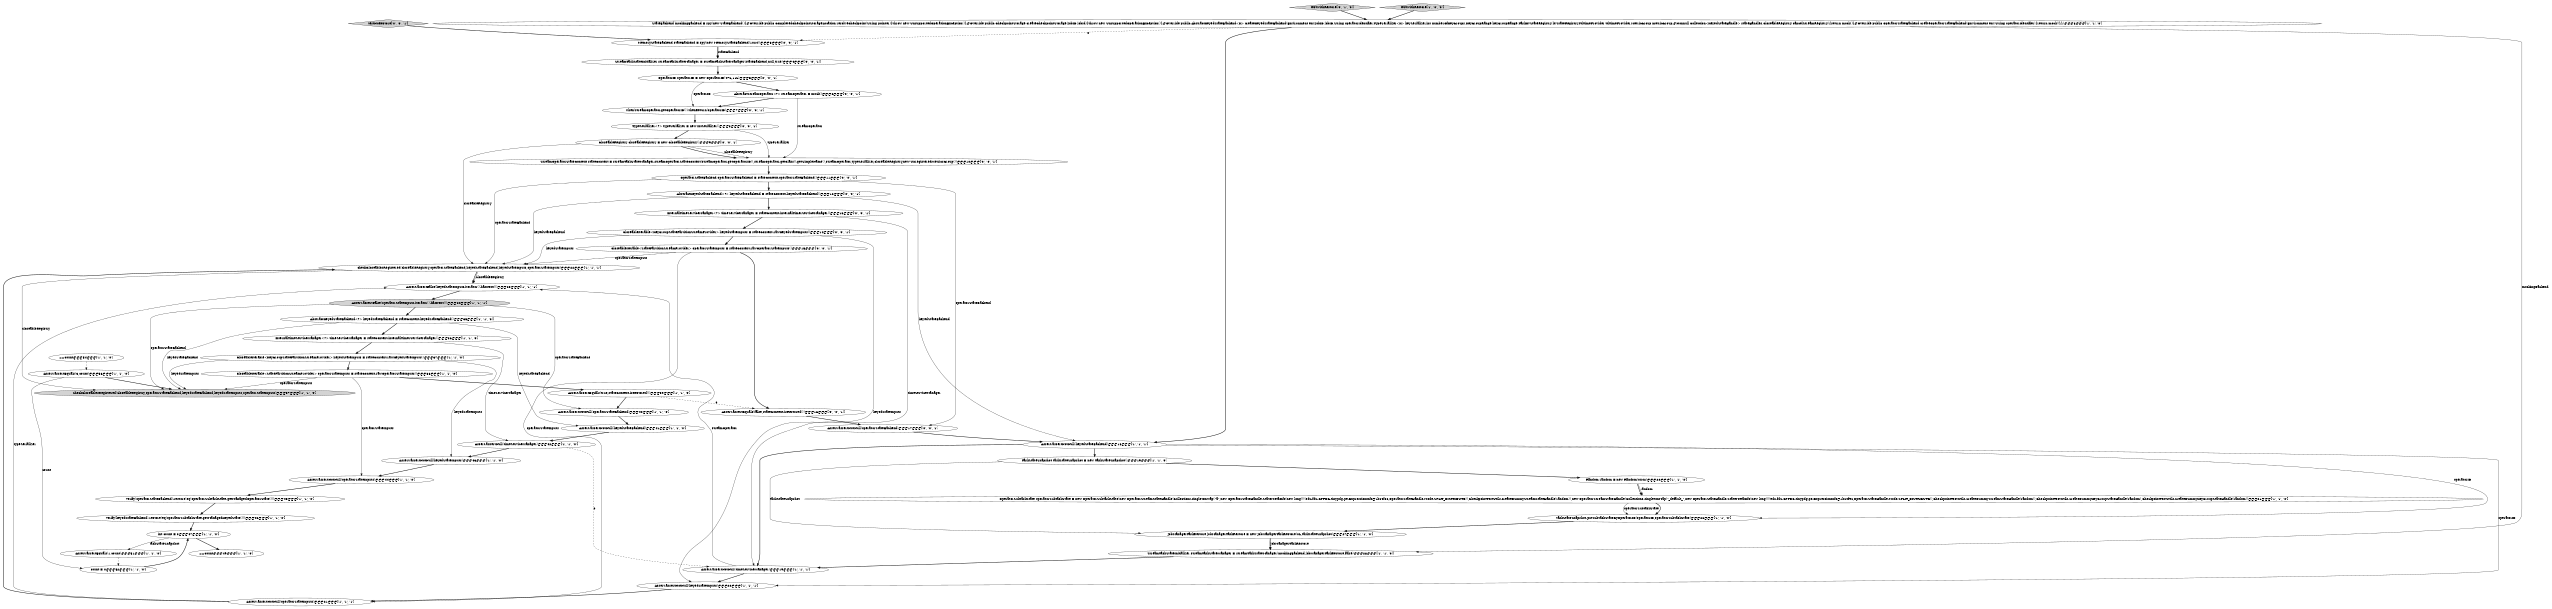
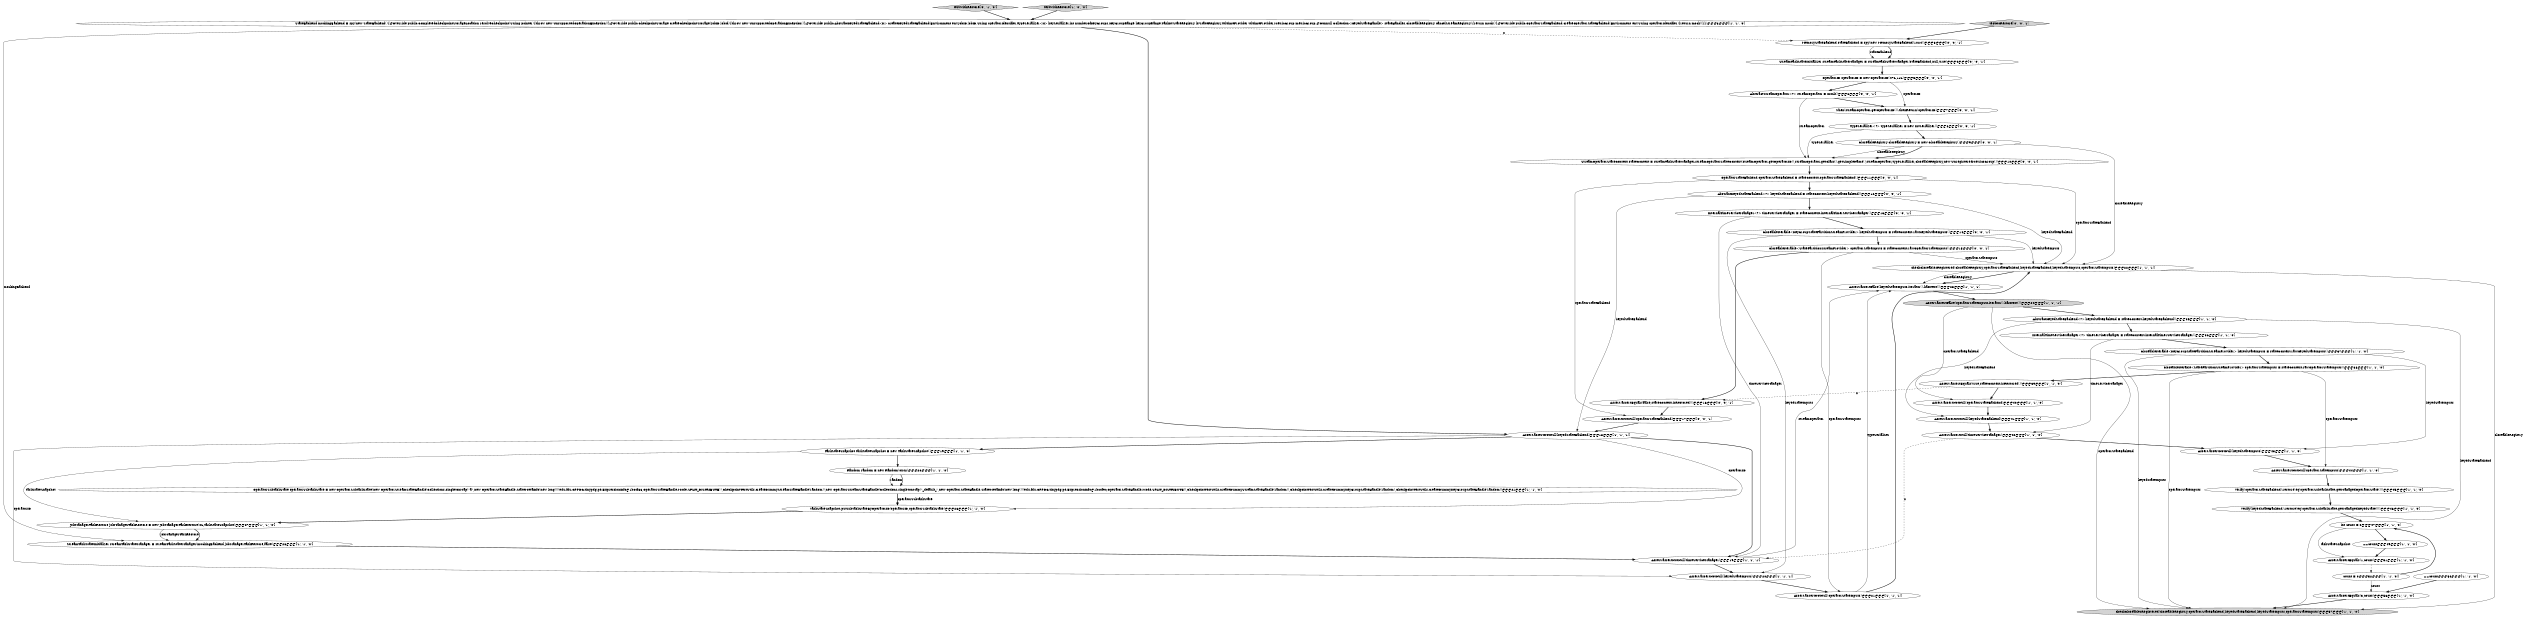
edge "++count@@@54@@@['1', '1', '0']" -> "Assert.assertEquals(3,count)@@@56@@@['1', '1', '0']": style dashed -> bold
edge "Assert.assertEquals(3,count)@@@56@@@['1', '1', '0']" -> "count = 0@@@52@@@['1', '1', '0']": reversed
edge "++count@@@49@@@['1', '1', '0']" -> "Assert.assertEquals(1,count)@@@51@@@['1', '1', '0']": added
